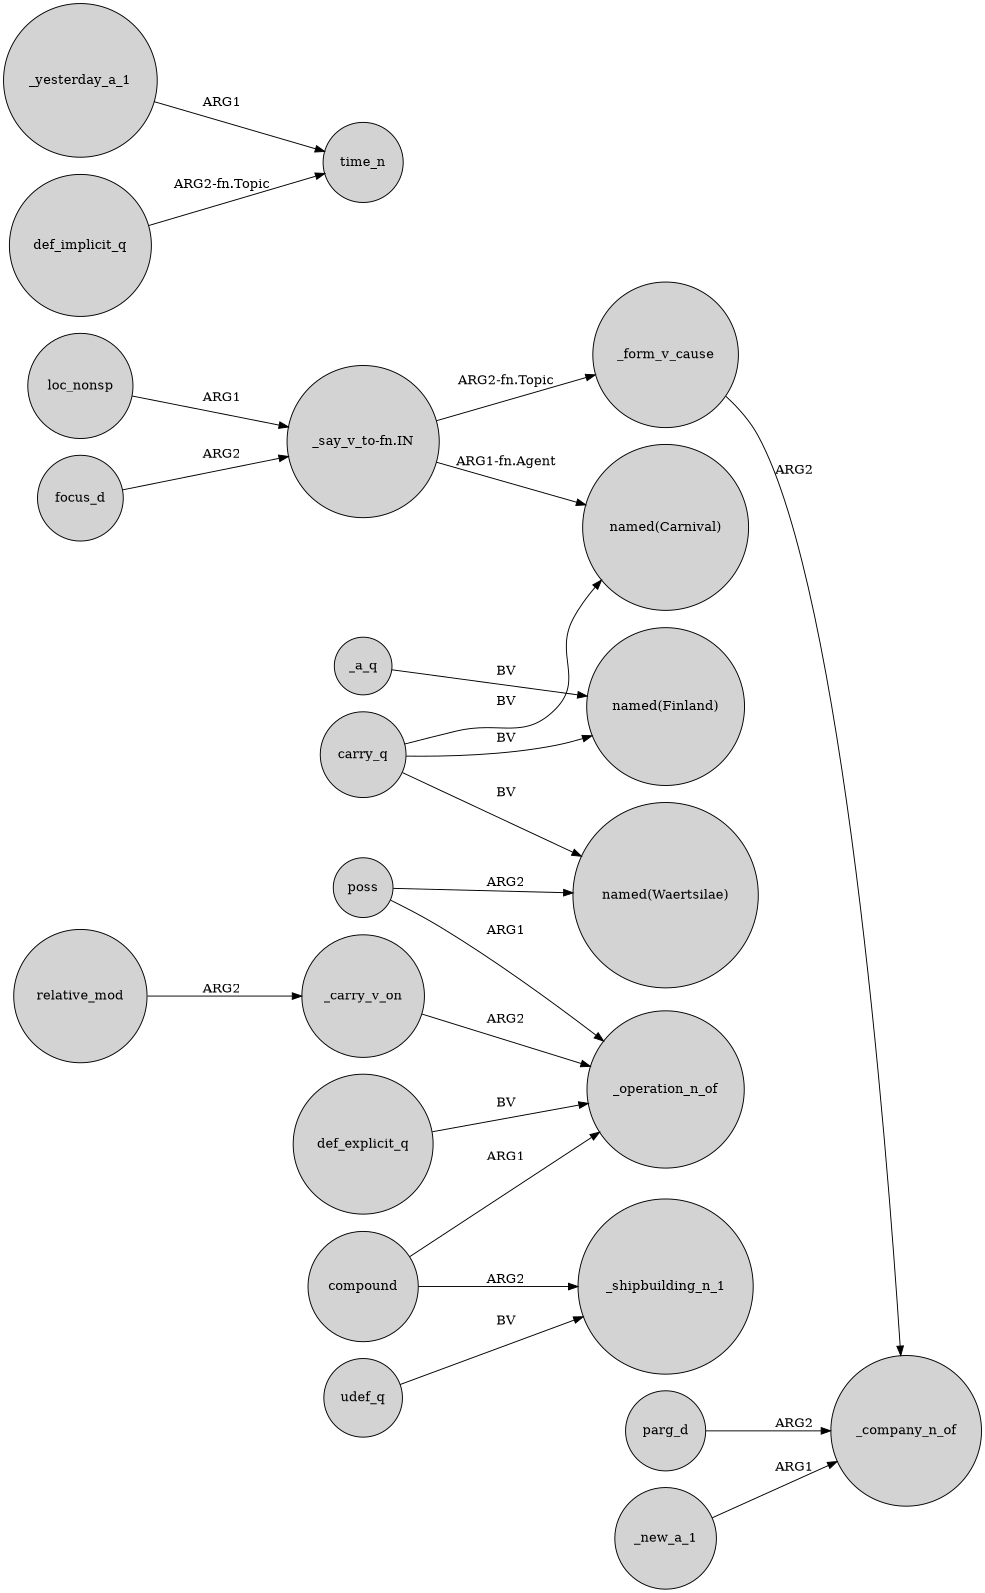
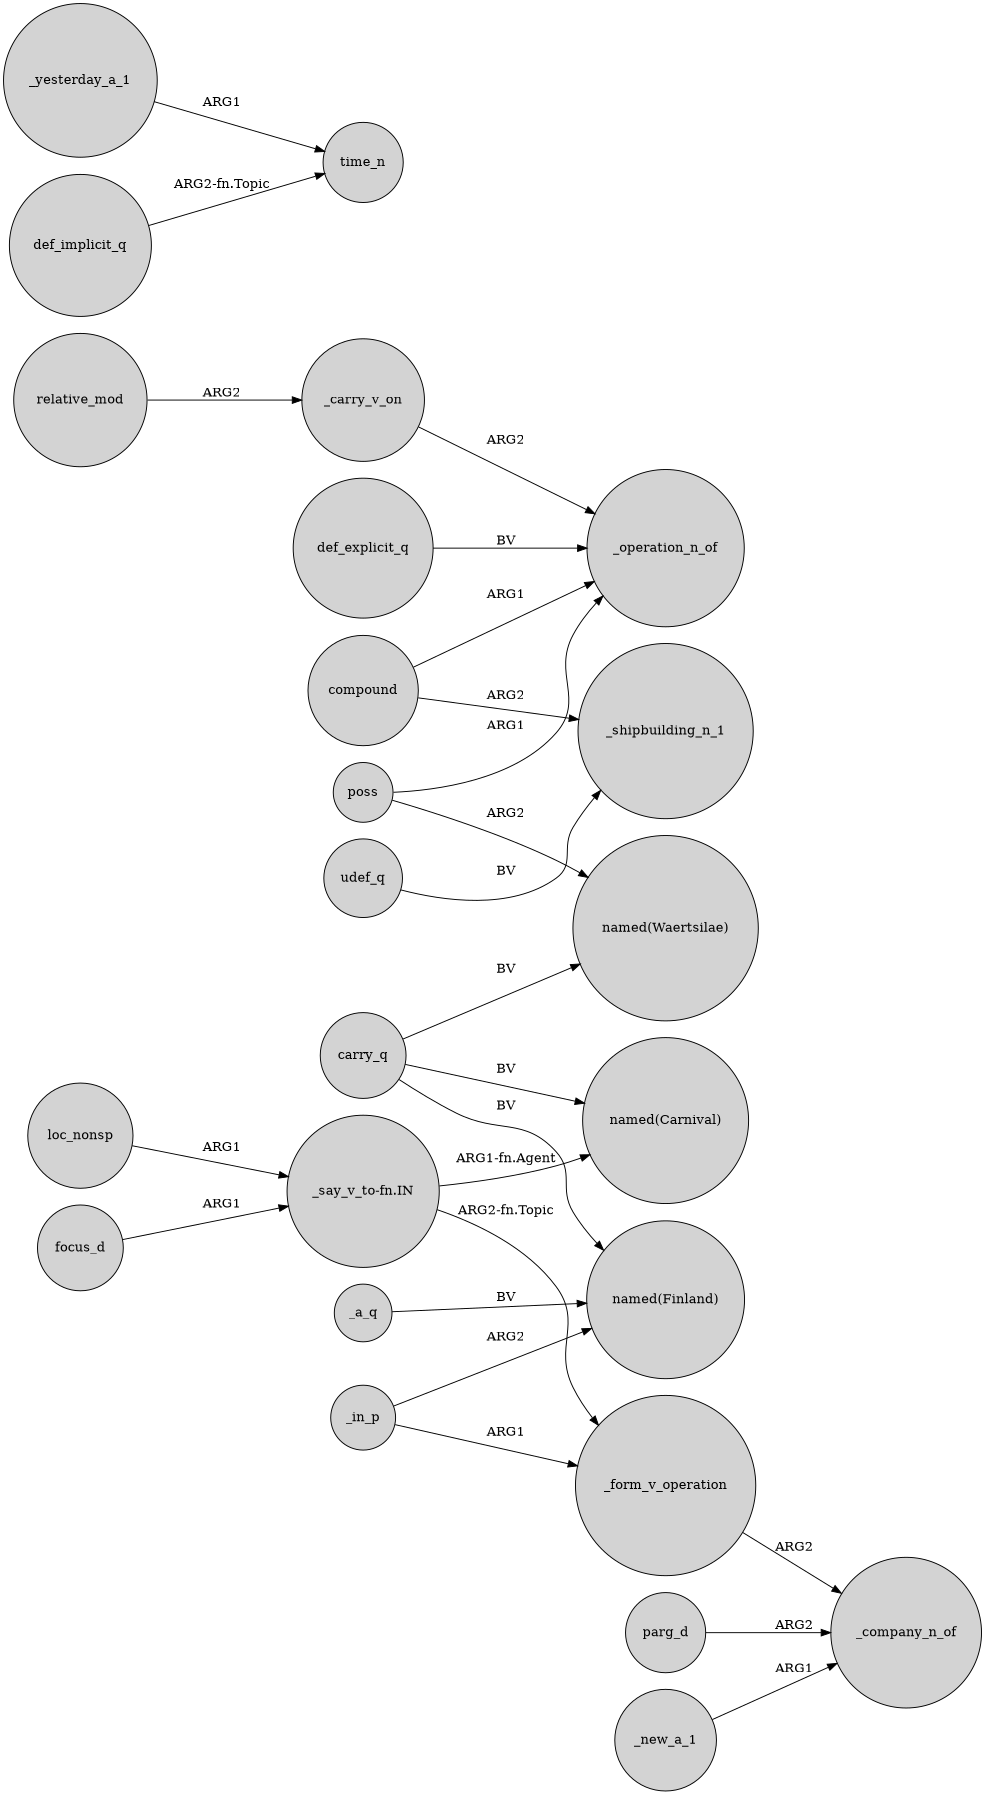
node "_form_v_cause": label "_form_v_cause" -> "_form_v_operation"
edge "focus_d" -> "_say_v_to-fn.IN": label "ARG2" -> "ARG1"
node "_in_p": added
